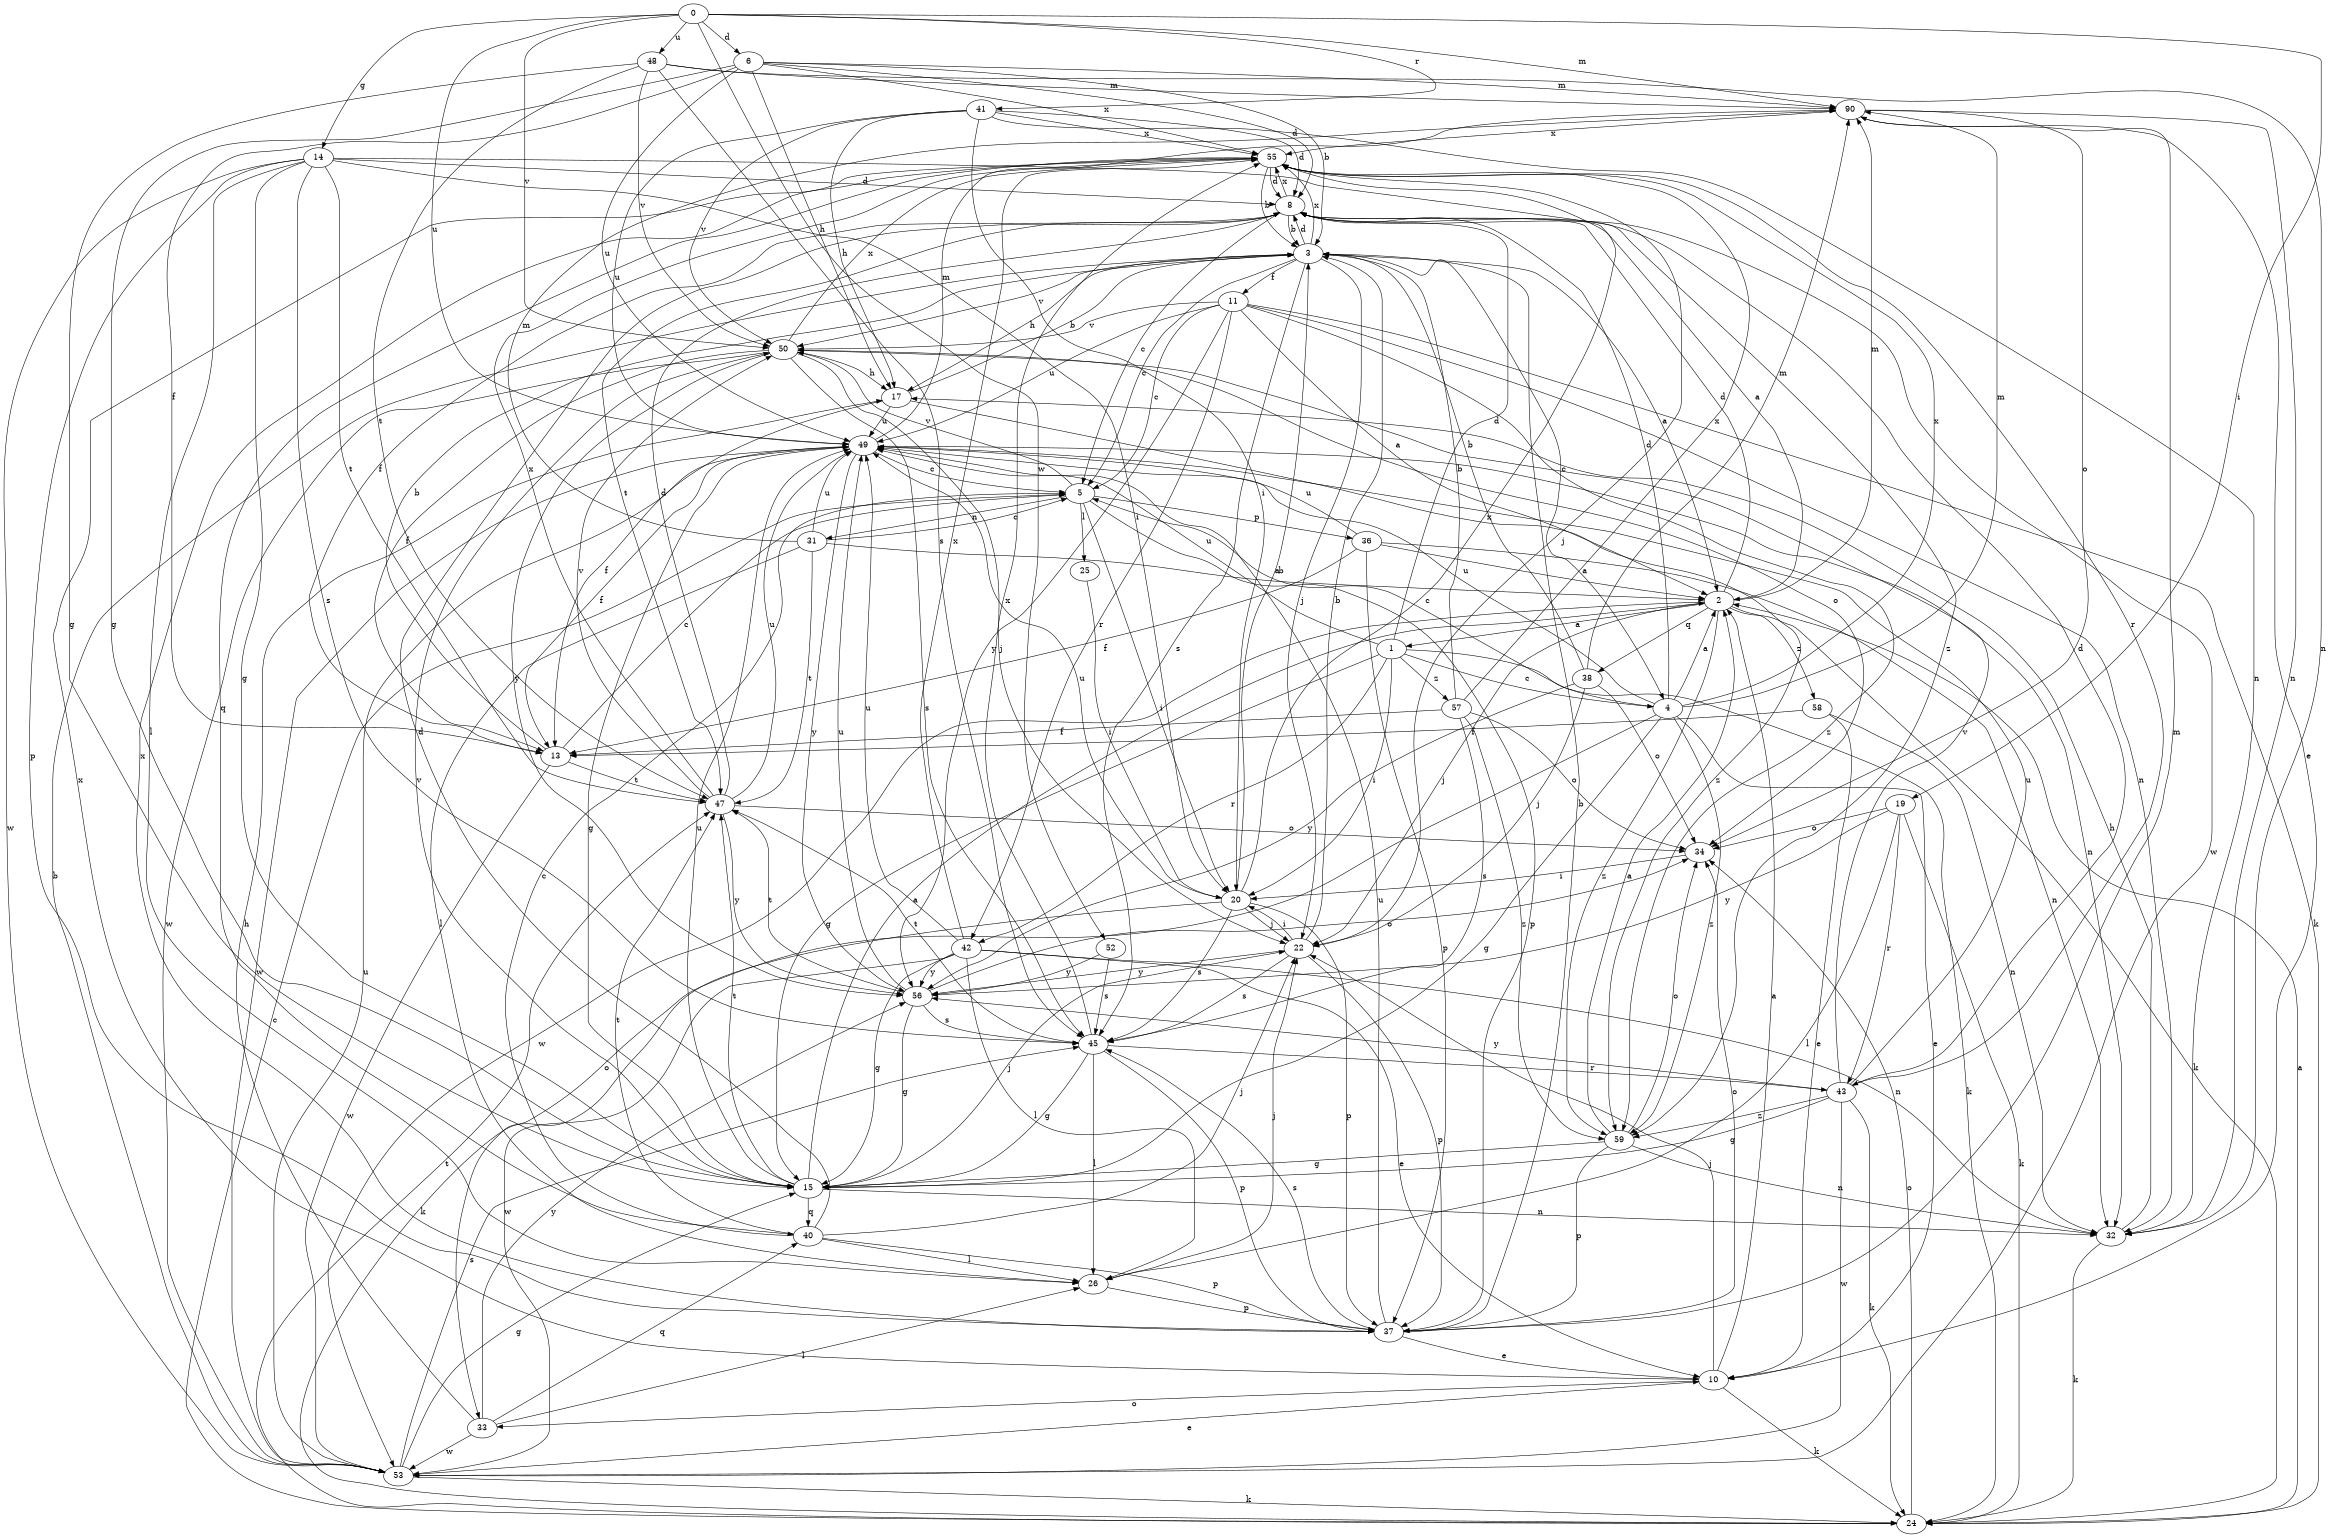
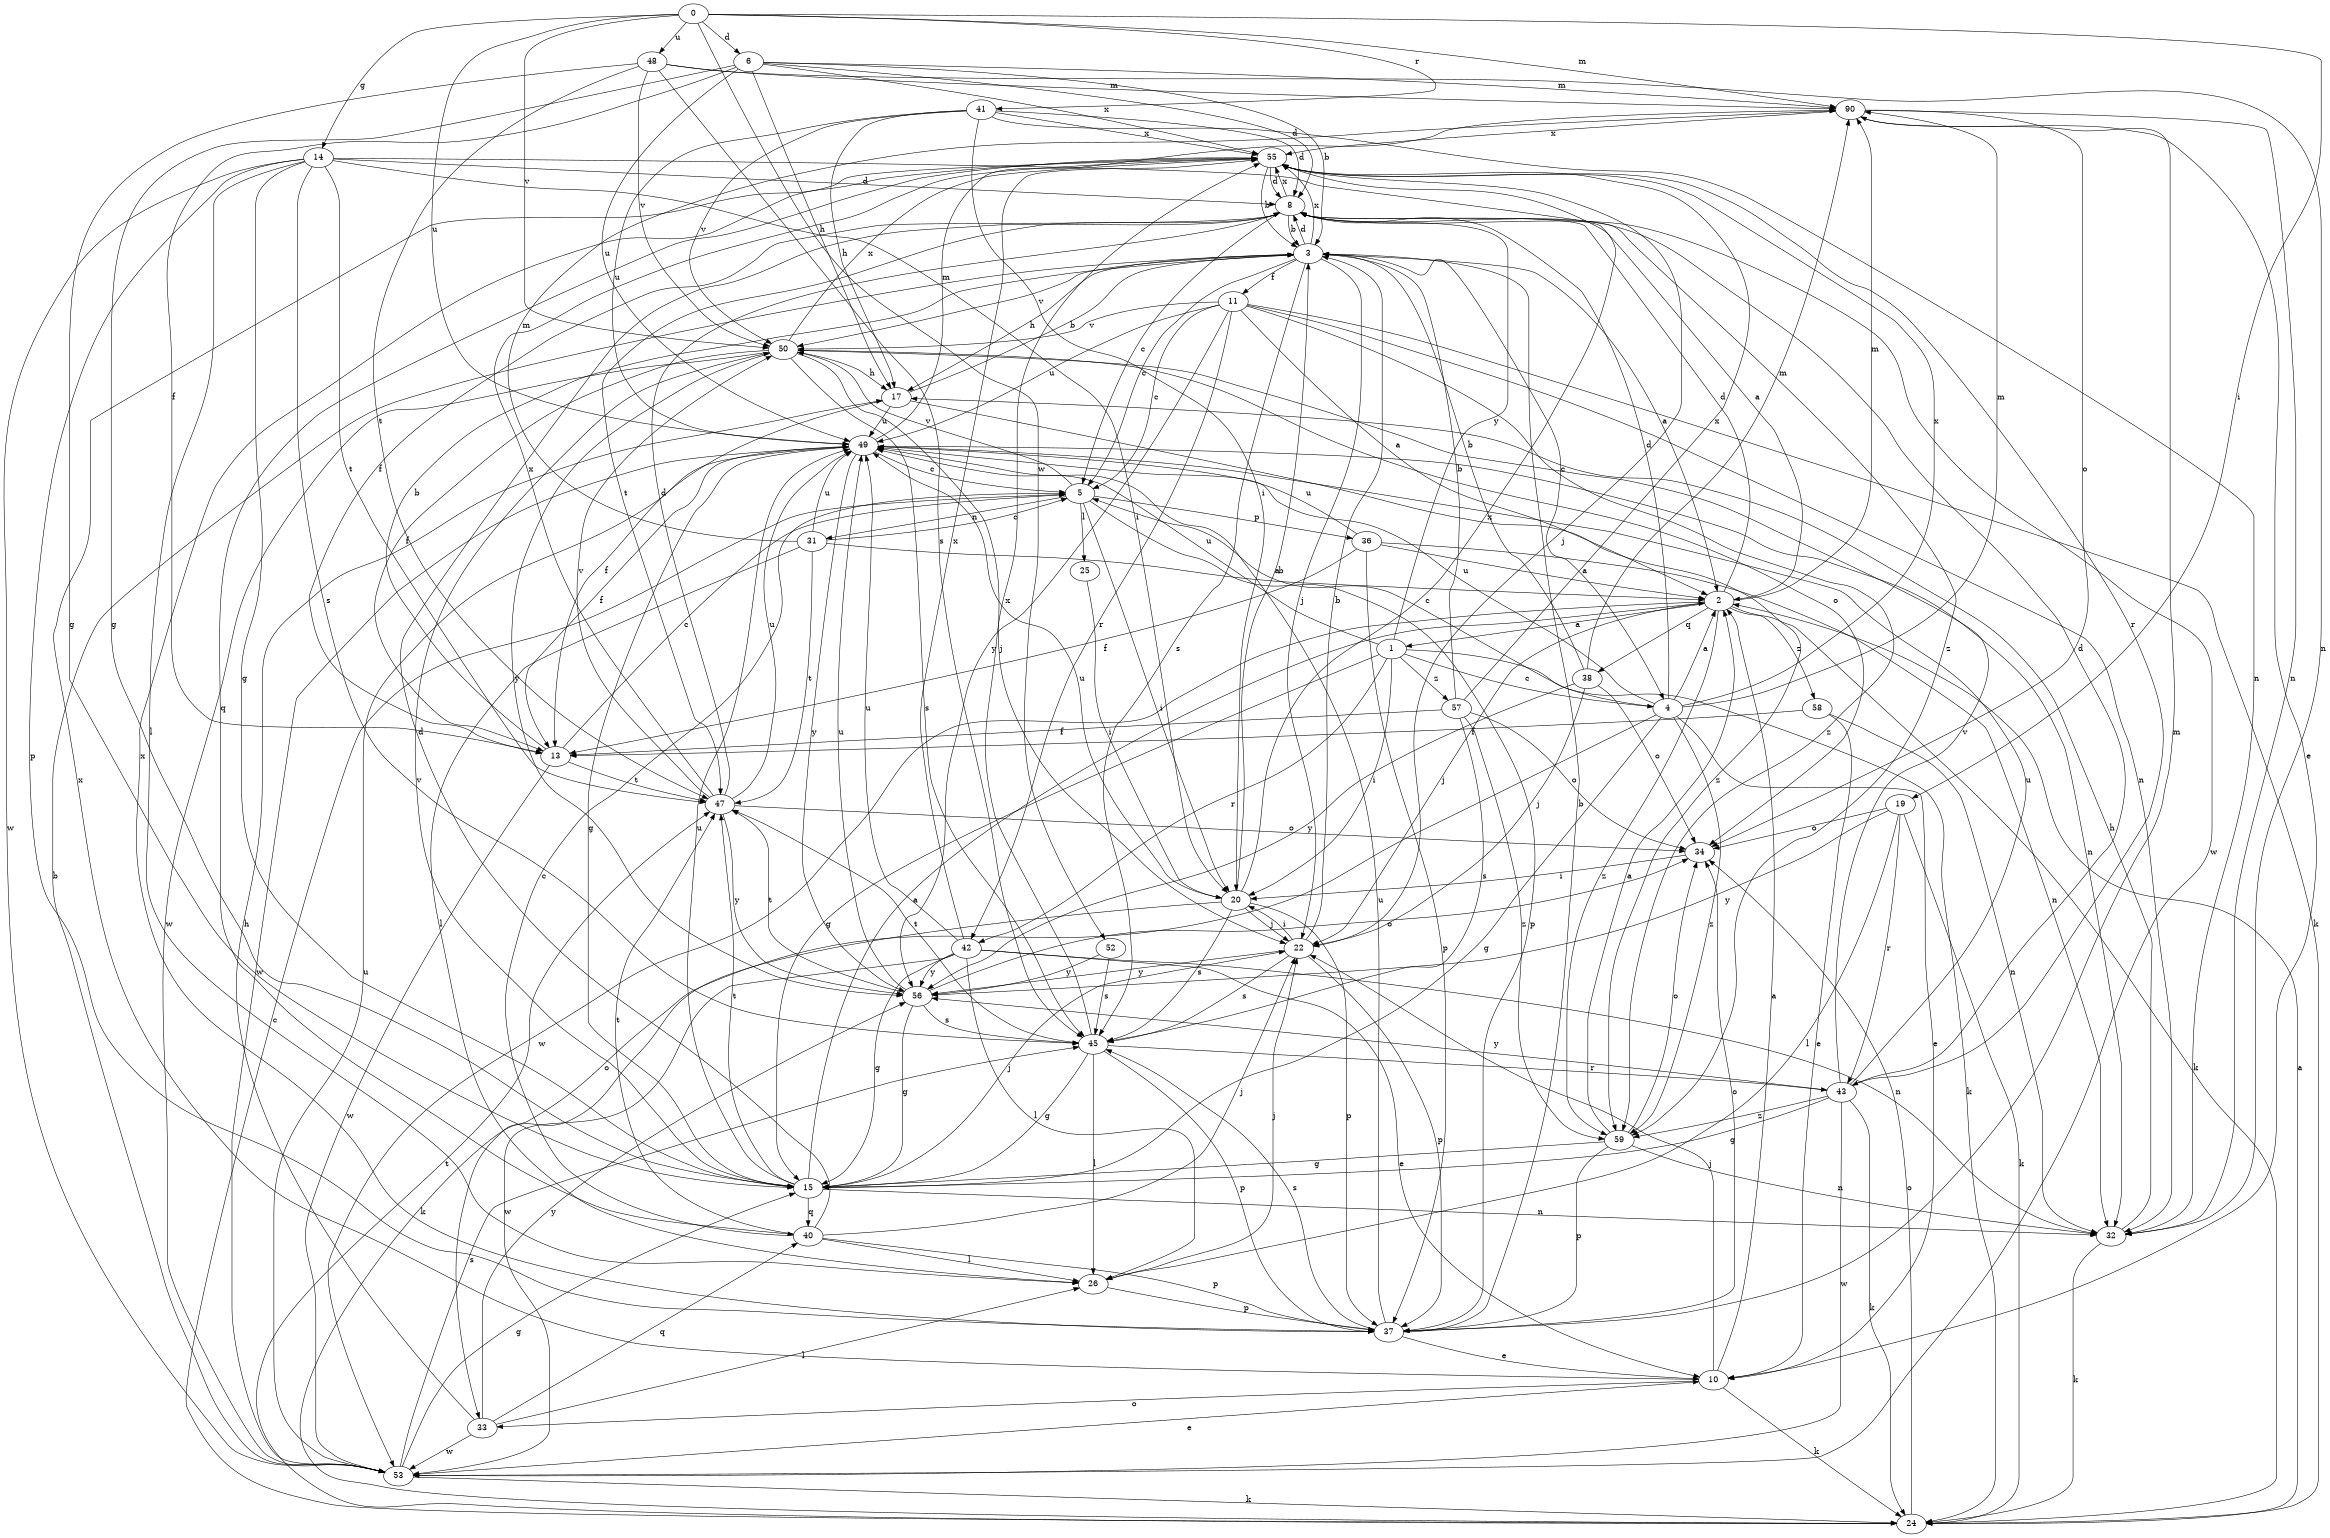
edge "1" -> "8": label "d" -> "y"
